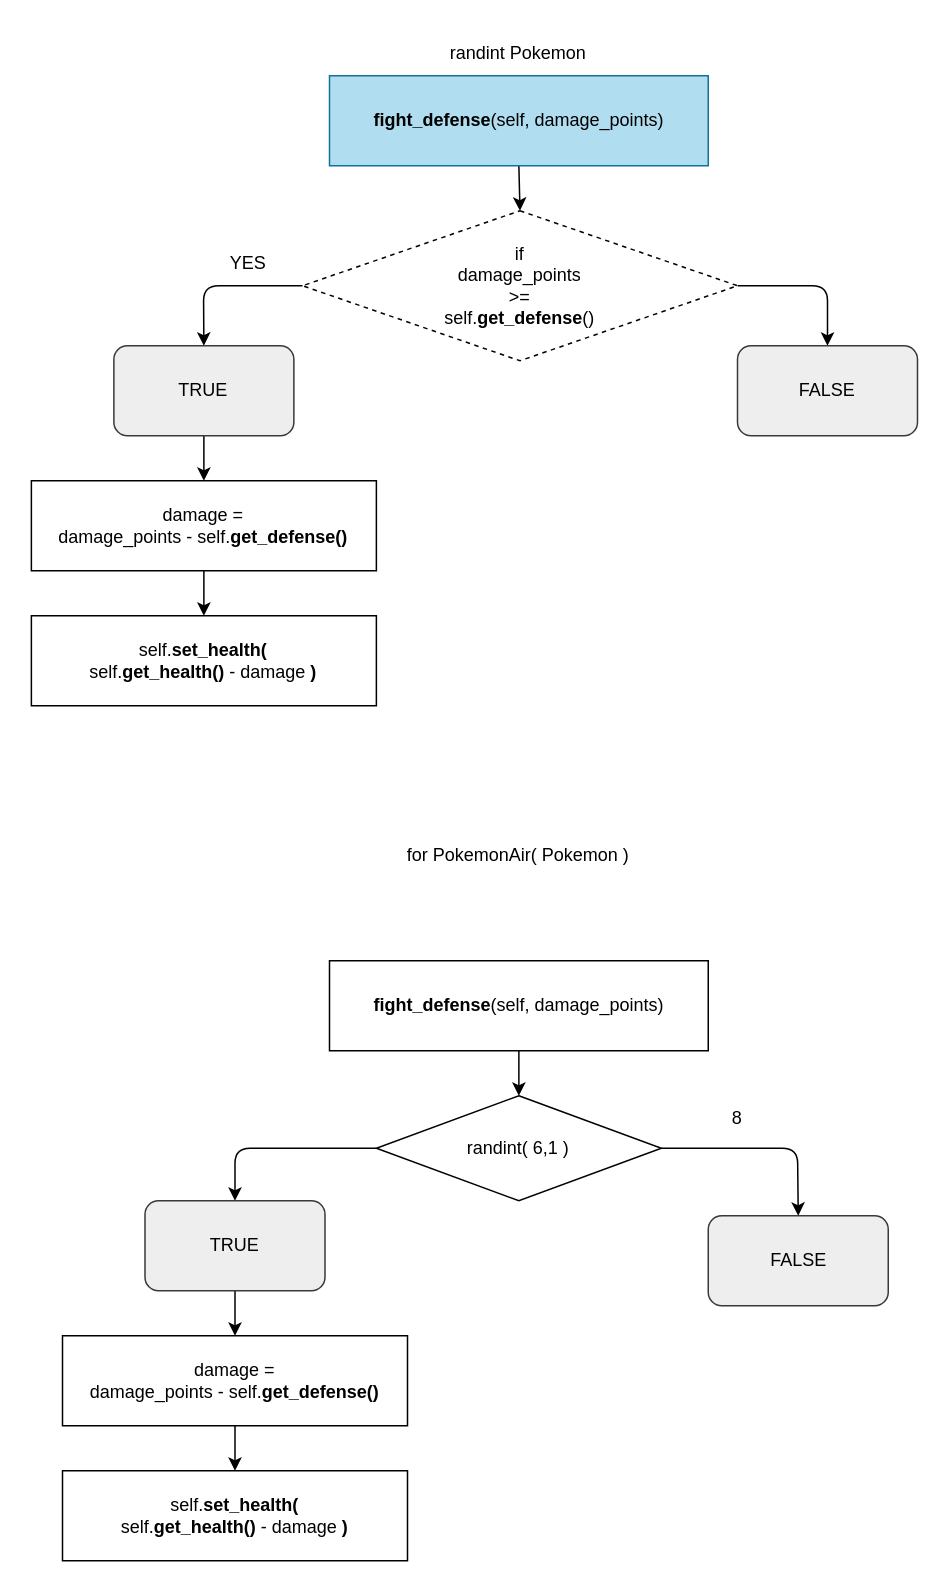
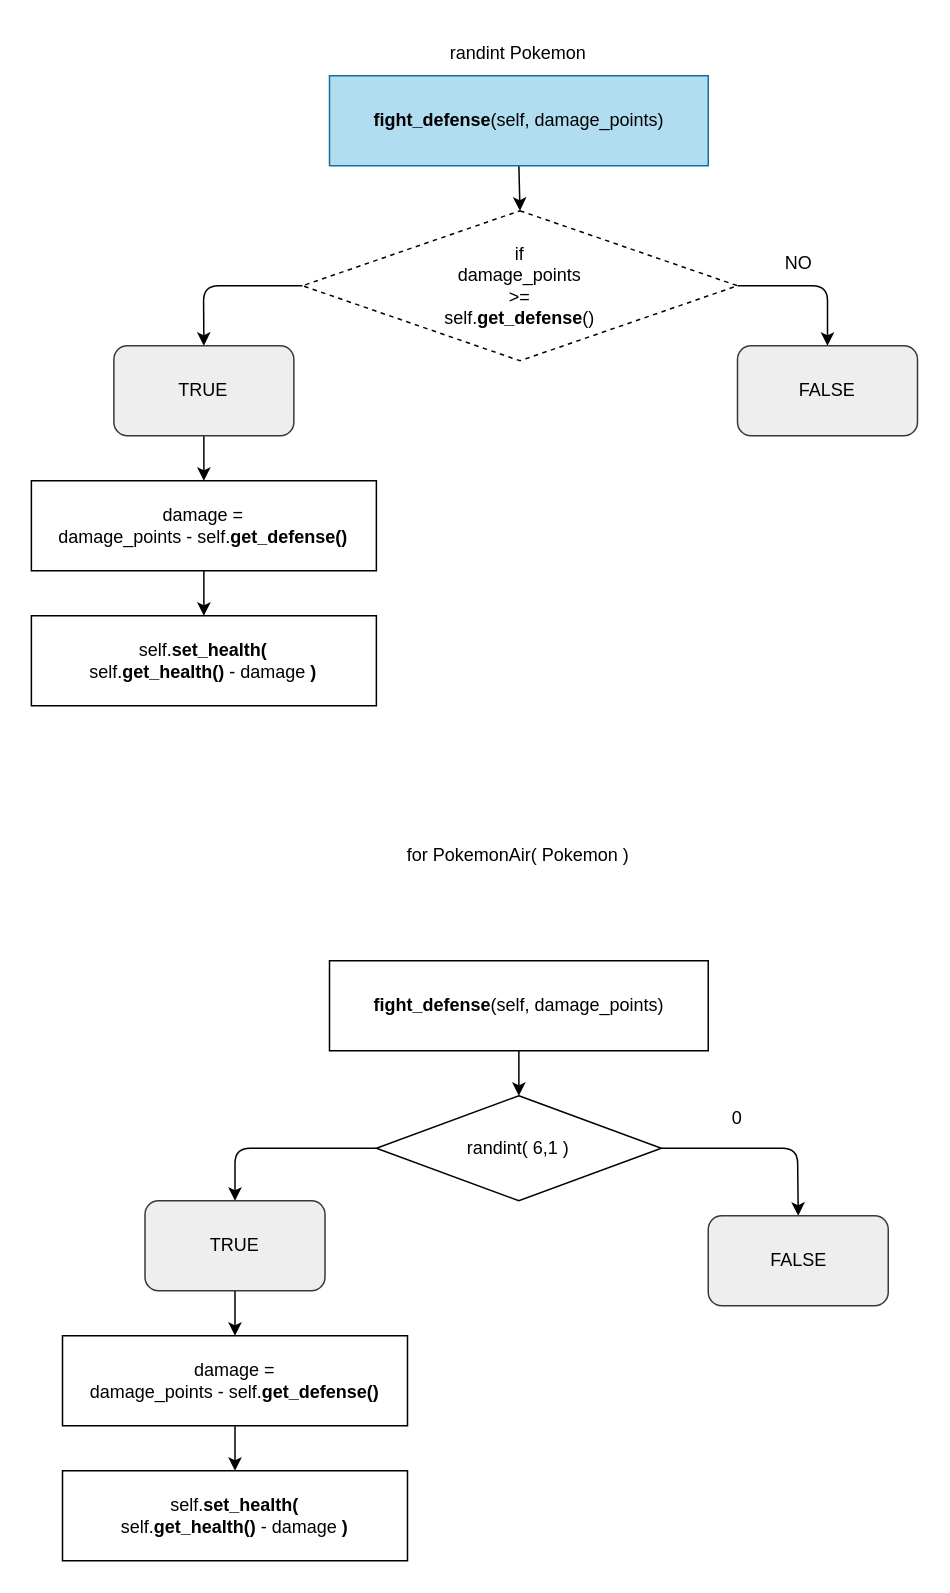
node "YES": removed
node "NO": added
node "8": label "8" -> "0"
